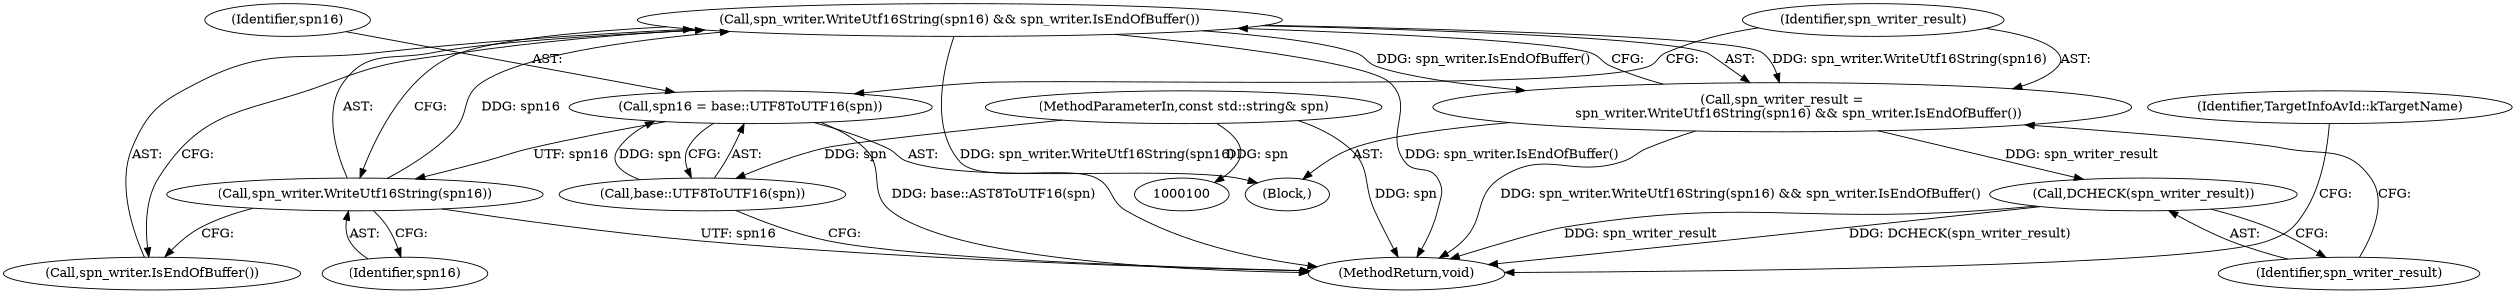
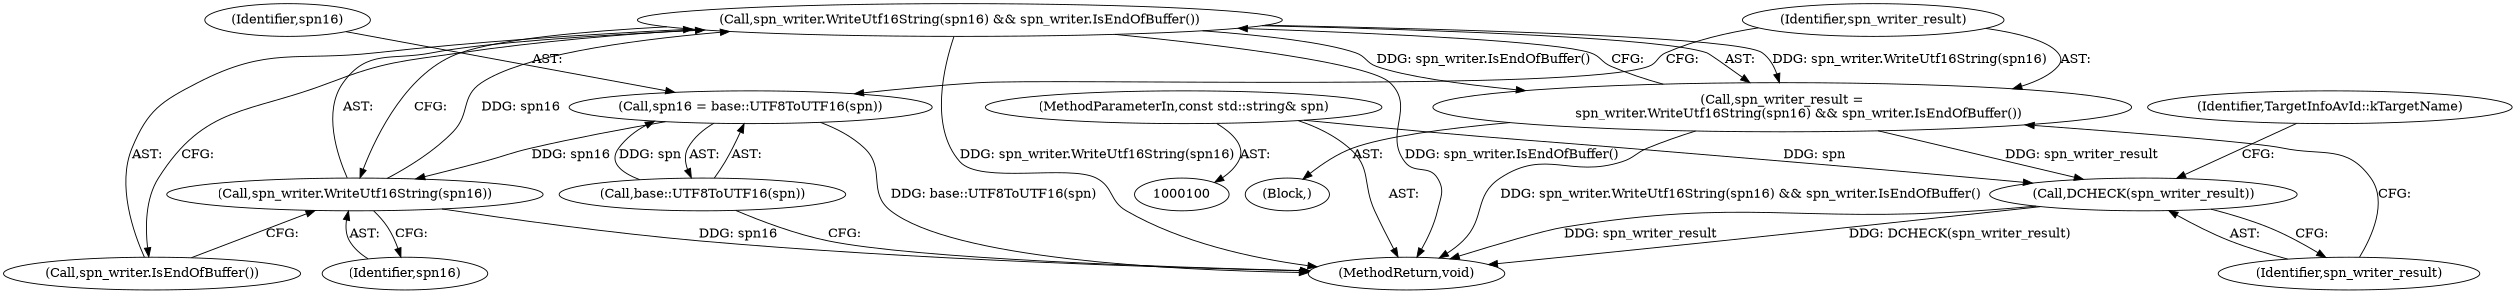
edge "(MethodParameterIn,const std::string& spn)" -> "(Call,base::UTF8ToUTF16(spn))": now "(MethodParameterIn,const std::string& spn)" -> "(Call,DCHECK(spn_writer_result))"
edge "(Call,spn16 = base::UTF8ToUTF16(spn))" -> "(Call,spn_writer.WriteUtf16String(spn16))": label "UTF: spn16" -> "DDG: spn16"
edge "(Call,spn16 = base::UTF8ToUTF16(spn))" -> "(Call,base::UTF8ToUTF16(spn))": label "CFG: " -> "AST: "
edge "(MethodParameterIn,const std::string& spn)" -> "1000100": label "DDG: spn" -> "AST: "
edge "(Call,spn16 = base::UTF8ToUTF16(spn))" -> "(Block,)": removed, label "AST:"
edge "(Call,spn16 = base::UTF8ToUTF16(spn))" -> "(MethodReturn,void)": label "DDG: base::AST8ToUTF16(spn)" -> "DDG: base::UTF8ToUTF16(spn)"
edge "(MethodParameterIn,const std::string& spn)" -> "(MethodReturn,void)": label "DDG: spn" -> "AST: "
edge "(Call,spn_writer.WriteUtf16String(spn16))" -> "(Call,spn_writer.IsEndOfBuffer())": reversed
edge "(Call,spn_writer.WriteUtf16String(spn16))" -> "(MethodReturn,void)": label "UTF: spn16" -> "DDG: spn16"
edge "(Identifier,TargetInfoAvId::kTargetName)" -> "(MethodReturn,void)": now "(Identifier,TargetInfoAvId::kTargetName)" -> "(Call,DCHECK(spn_writer_result))"
